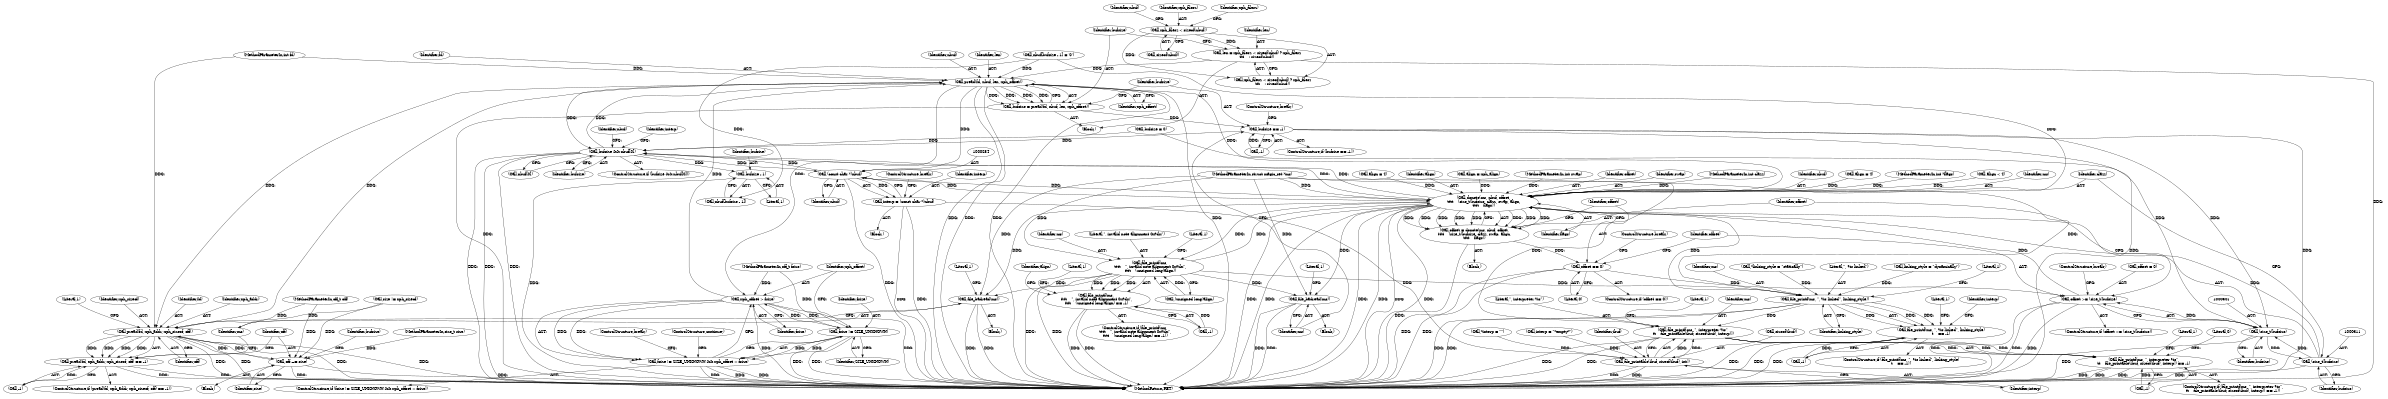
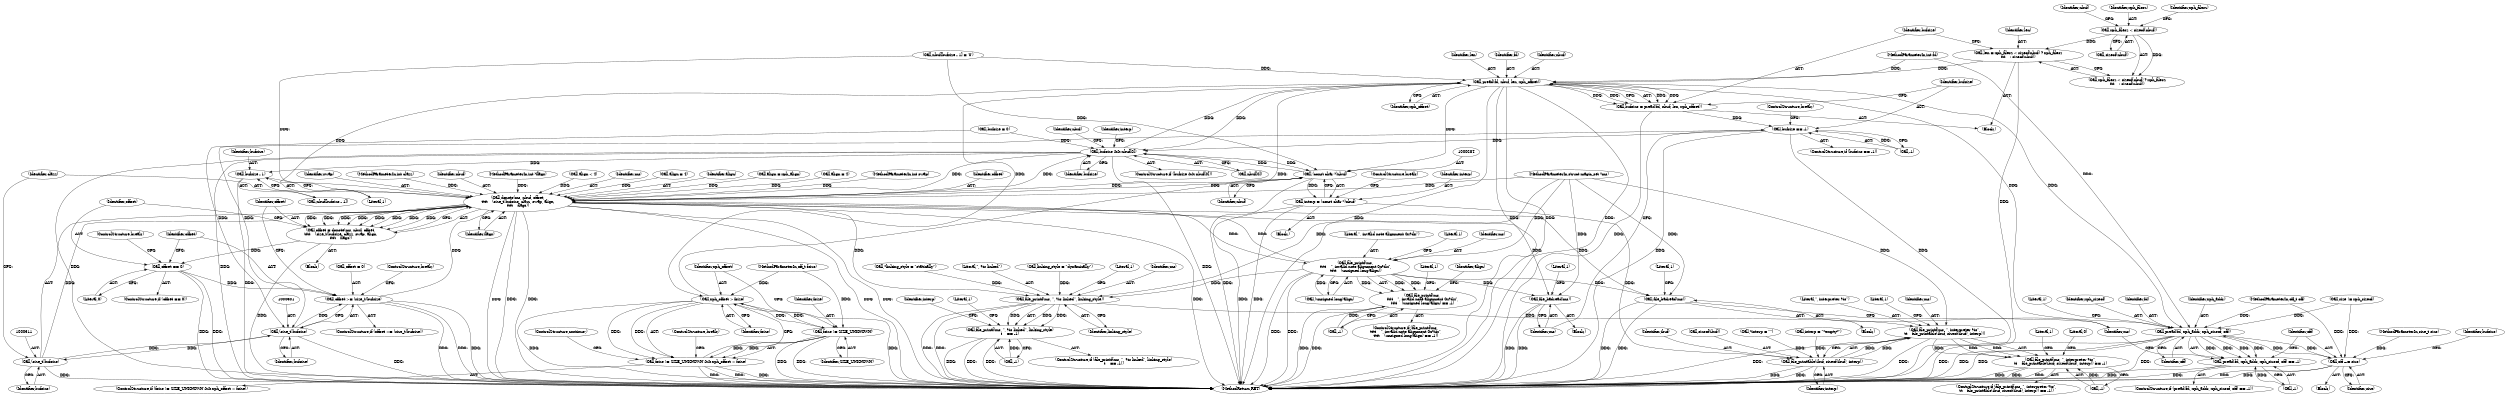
edge "(Call,nbuf[bufsize - 1] = '0')" -> "(Call,nbuf[bufsize - 1])": now "(Call,nbuf[bufsize - 1] = '0')" -> "(Call,(const char *)nbuf)"
edge "(Call,nbuf[0])" -> "(Call,bufsize && nbuf[0])": label "CFG: " -> "AST: "
edge "(Call,fsize != SIZE_UNKNOWN && xph_offset > fsize)" -> "(Call,fsize != SIZE_UNKNOWN)": removed, label "CFG:"
node "(Call,file_printable(ibuf, sizeof(ibuf), int))": label "(Call,file_printable(ibuf, sizeof(ibuf), int))" -> "(Call,file_printable(ibuf, sizeof(ibuf), interp))"
